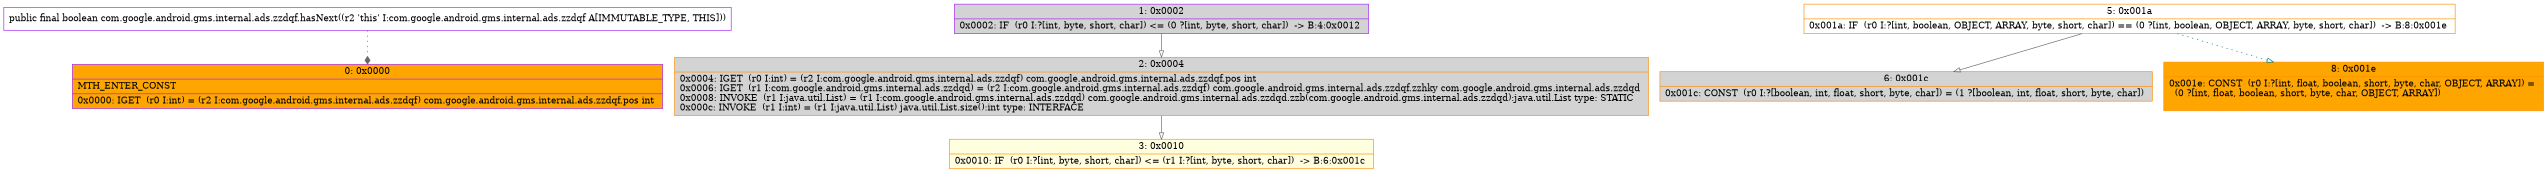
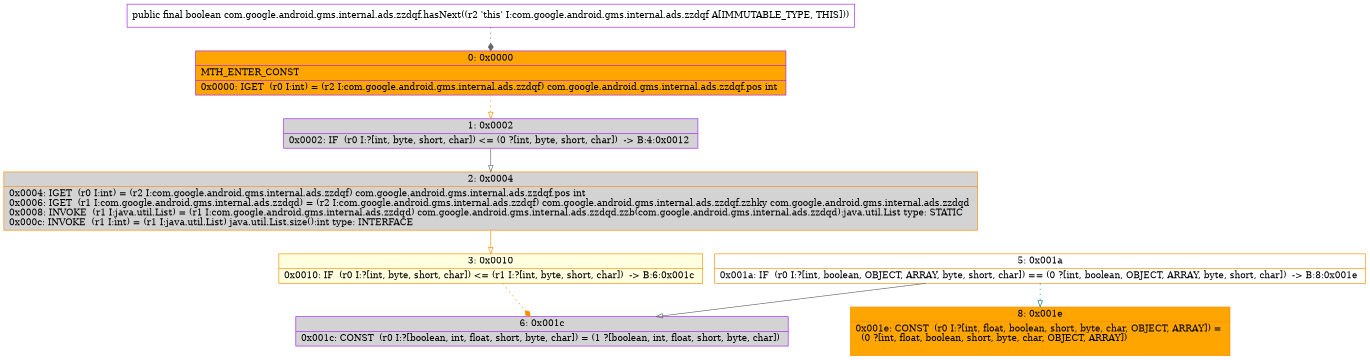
node "6: 0x001c": color darkorange -> purple
edge "0: 0x0000" -> "1: 0x0002": added
edge "2: 0x0004" -> "3: 0x0010": color gray40 -> darkorange
edge "3: 0x0010" -> "6: 0x001c": added
